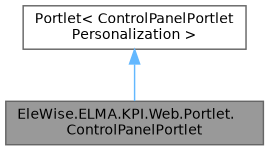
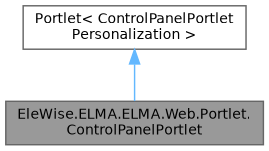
node "EleWise.ELMA.KPI.Web.Portlet. ControlPanelPortlet": label "EleWise.ELMA.KPI.Web.Portlet. ControlPanelPortlet" -> "EleWise.ELMA.ELMA.Web.Portlet. ControlPanelPortlet"
